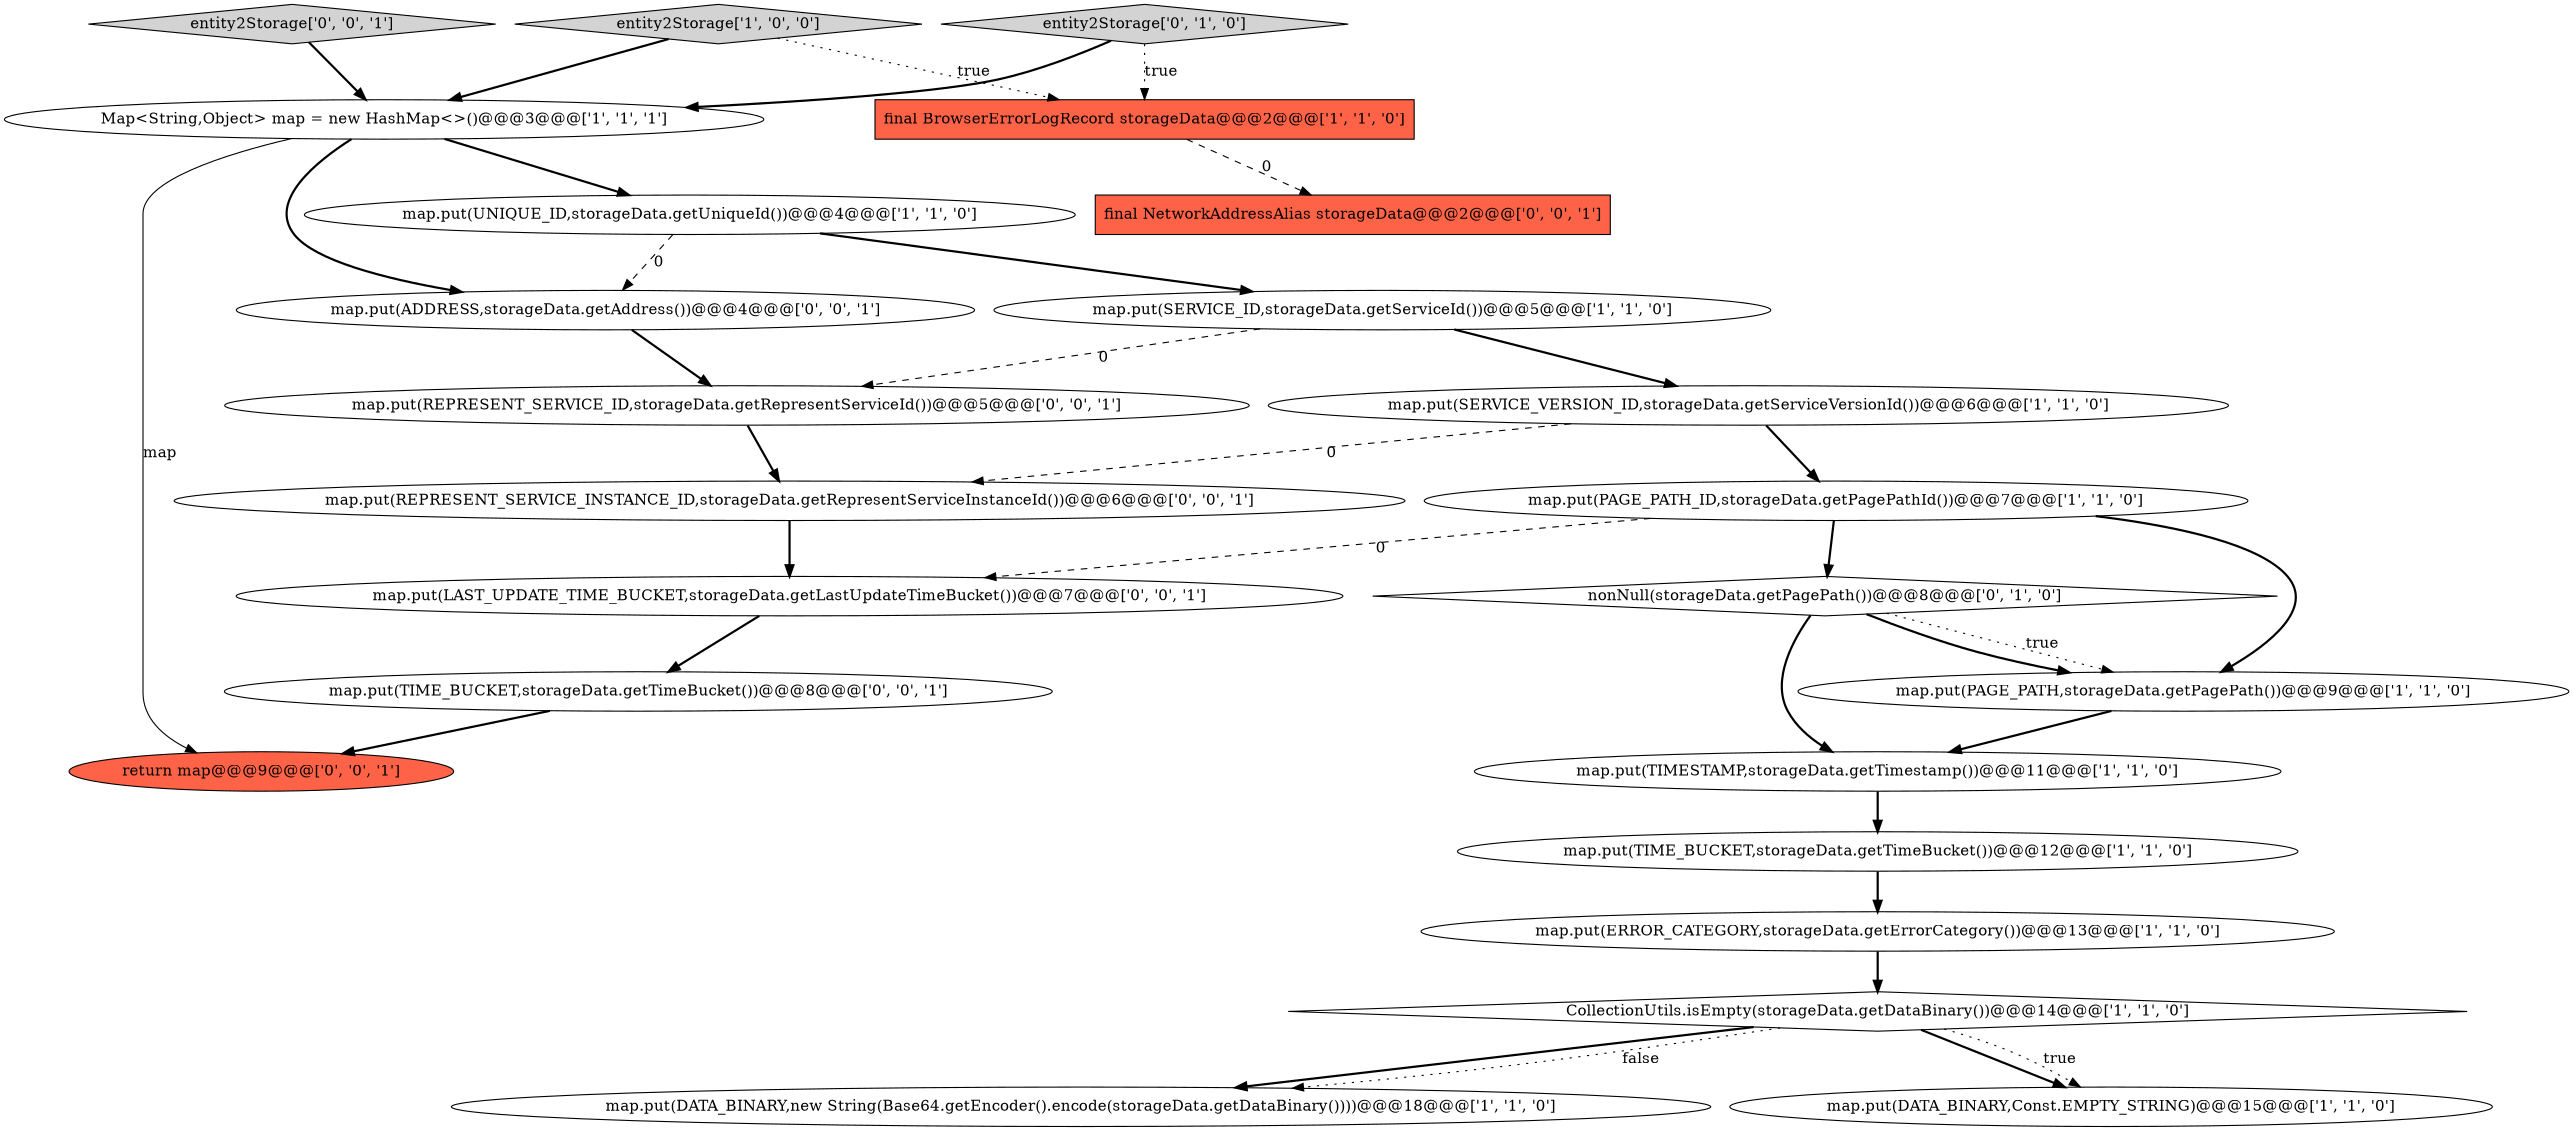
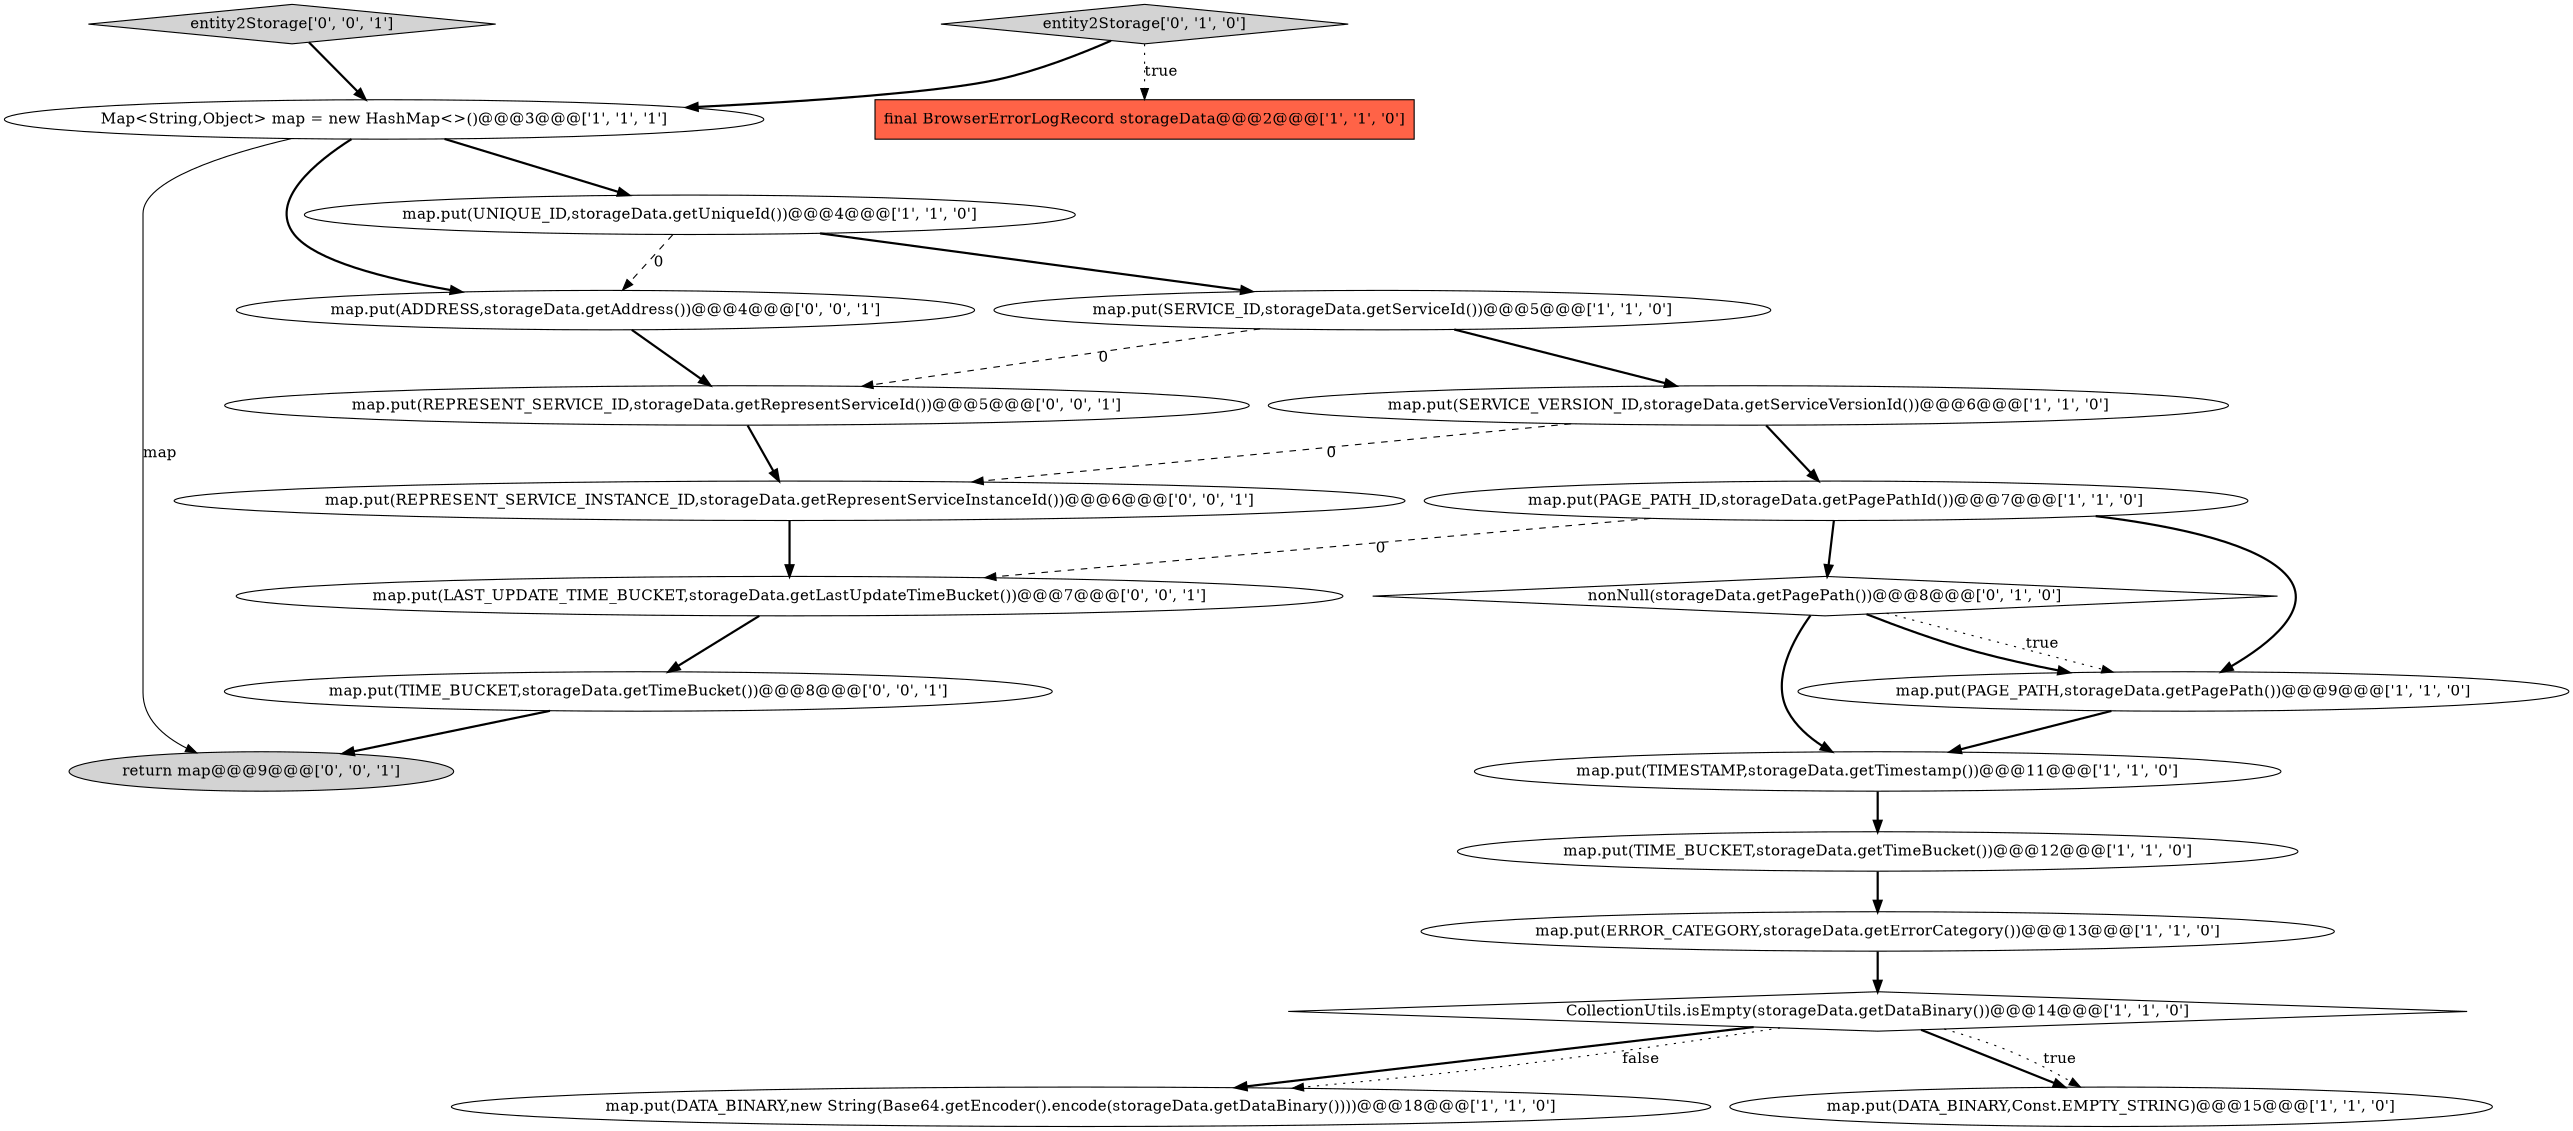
node "entity2Storage['1', '0', '0']": removed
node "final NetworkAddressAlias storageData@@@2@@@['0', '0', '1']": removed
node "return map@@@9@@@['0', '0', '1']": fillcolor tomato -> lightgray
